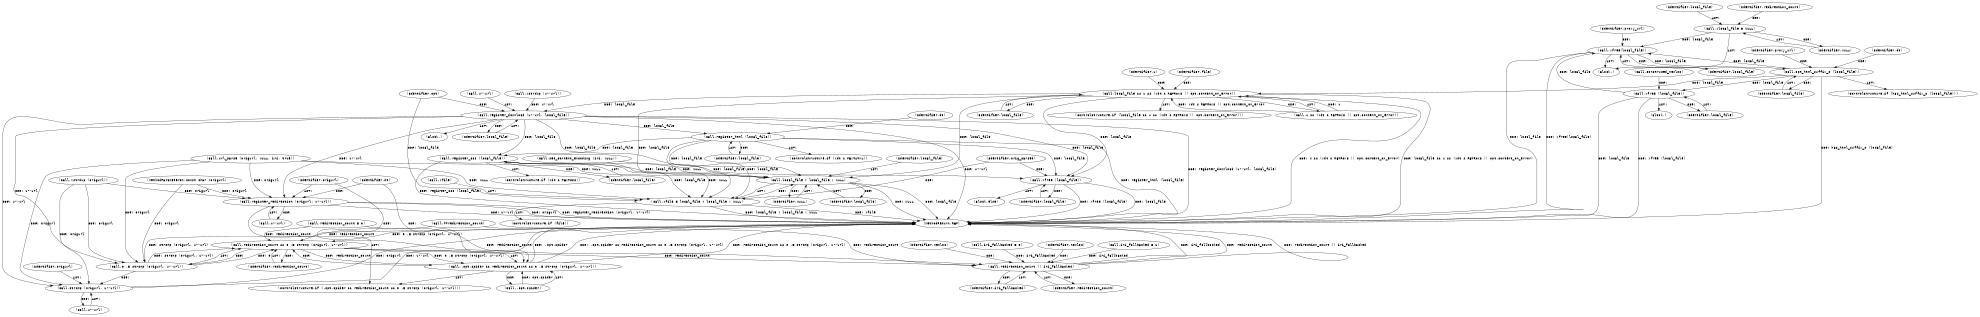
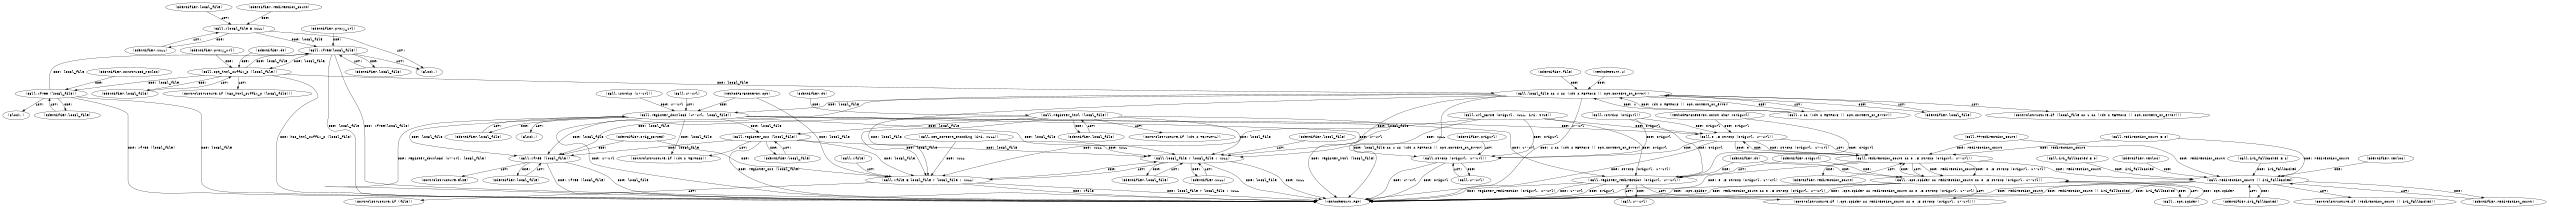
node "(Identifier,u)": label "(Identifier,u)" -> "(MethodReturn,u)"
node "(Call,construced_newloc)": label "(Call,construced_newloc)" -> "(Identifier,construced_newloc)"
node "(Identifier,opt)": label "(Identifier,opt)" -> "(MethodParameterIn,opt)"
edge "(Call,register_download (u->url, local_file))" -> "(Call,register_html (local_file))": now "(Call,register_download (u->url, local_file))" -> "(ControlStructure,if (*dt & TEXTCSS))"
node "(Block,else)": label "(Block,else)" -> "(ControlStructure,else)"
node "(ControlStructure,if (redirection_count || iri_fallbacked))": added
edge "(MethodReturn,RET)" -> "(Call,redirection_count && 0 != strcmp (origurl, u->url))": reversed
